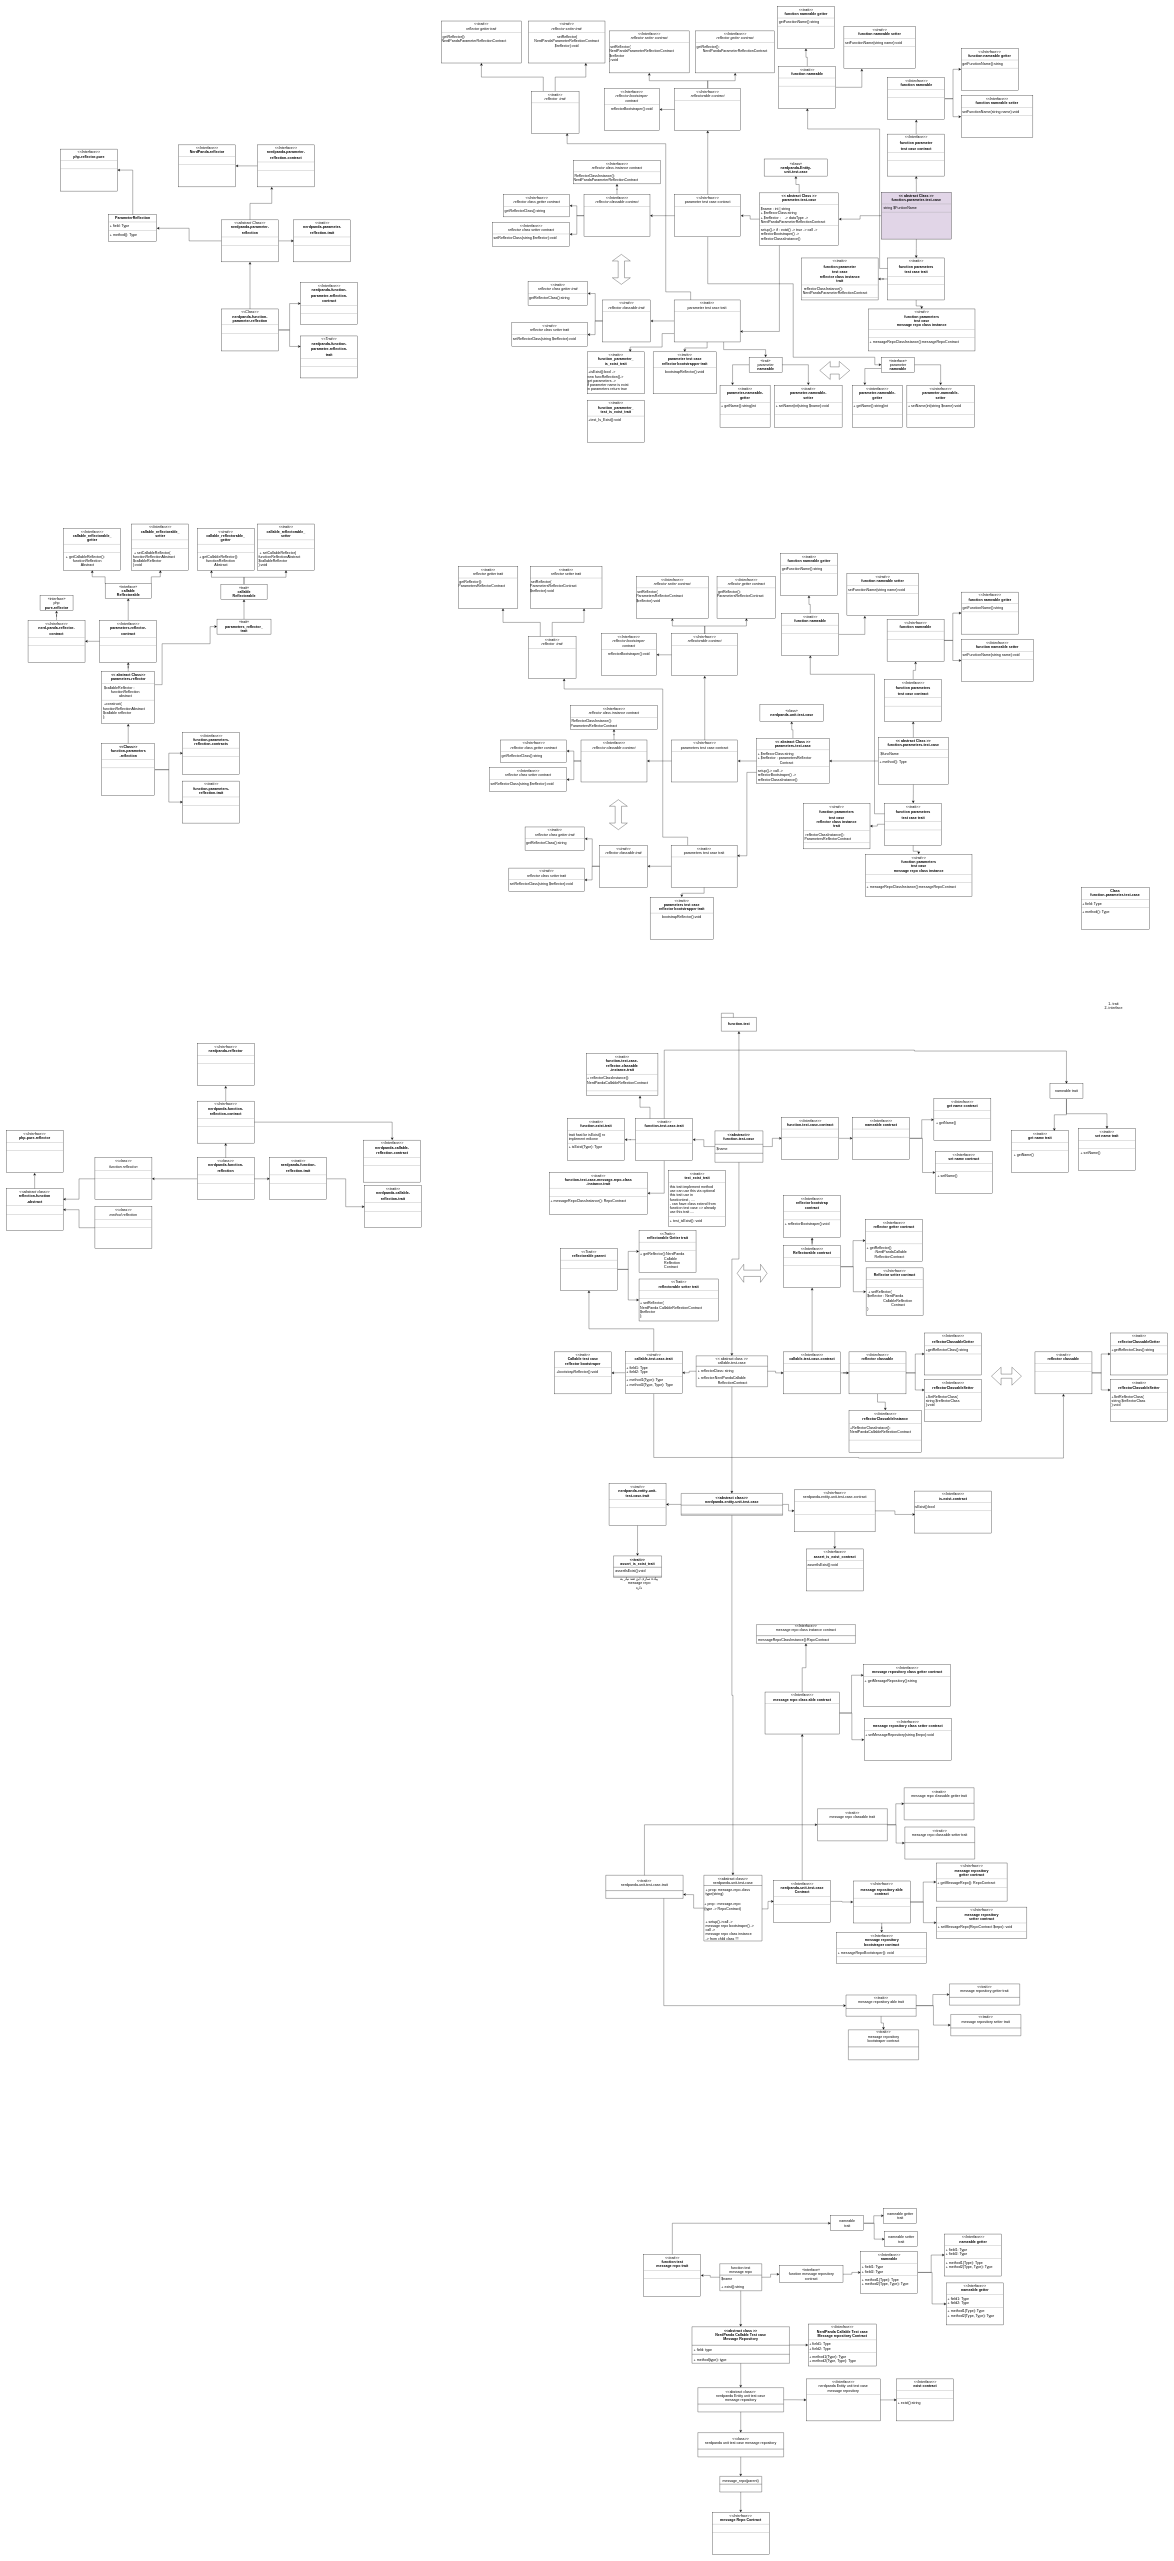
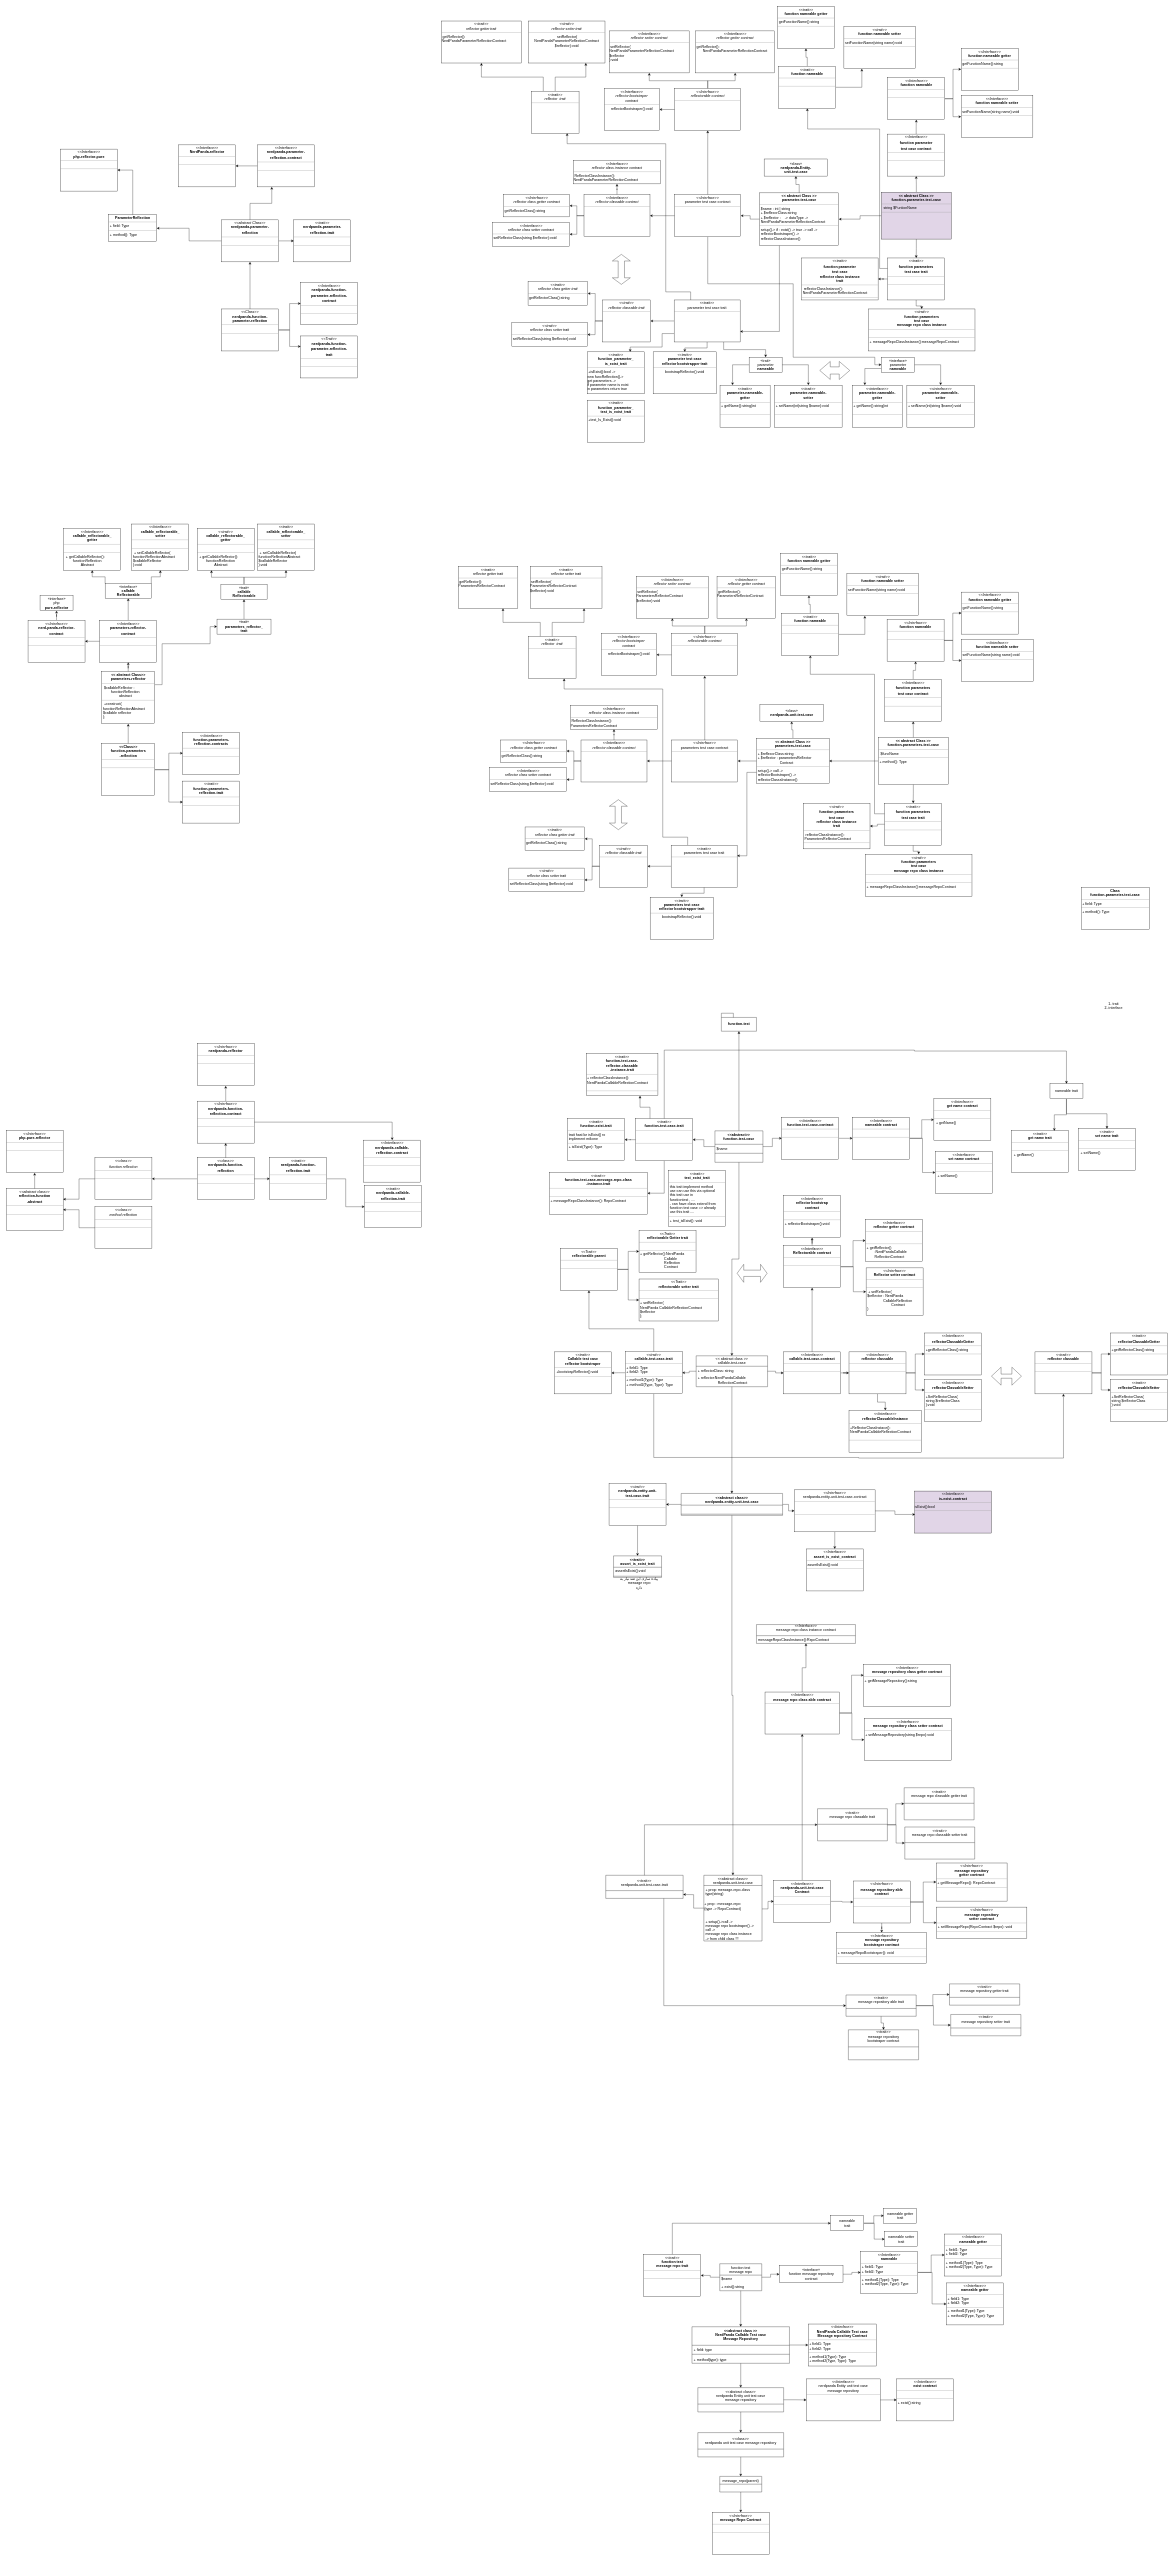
node "<<Interface>> is-exist-contract isExist():bool": fillcolor #ffffff -> #e1d5e7
